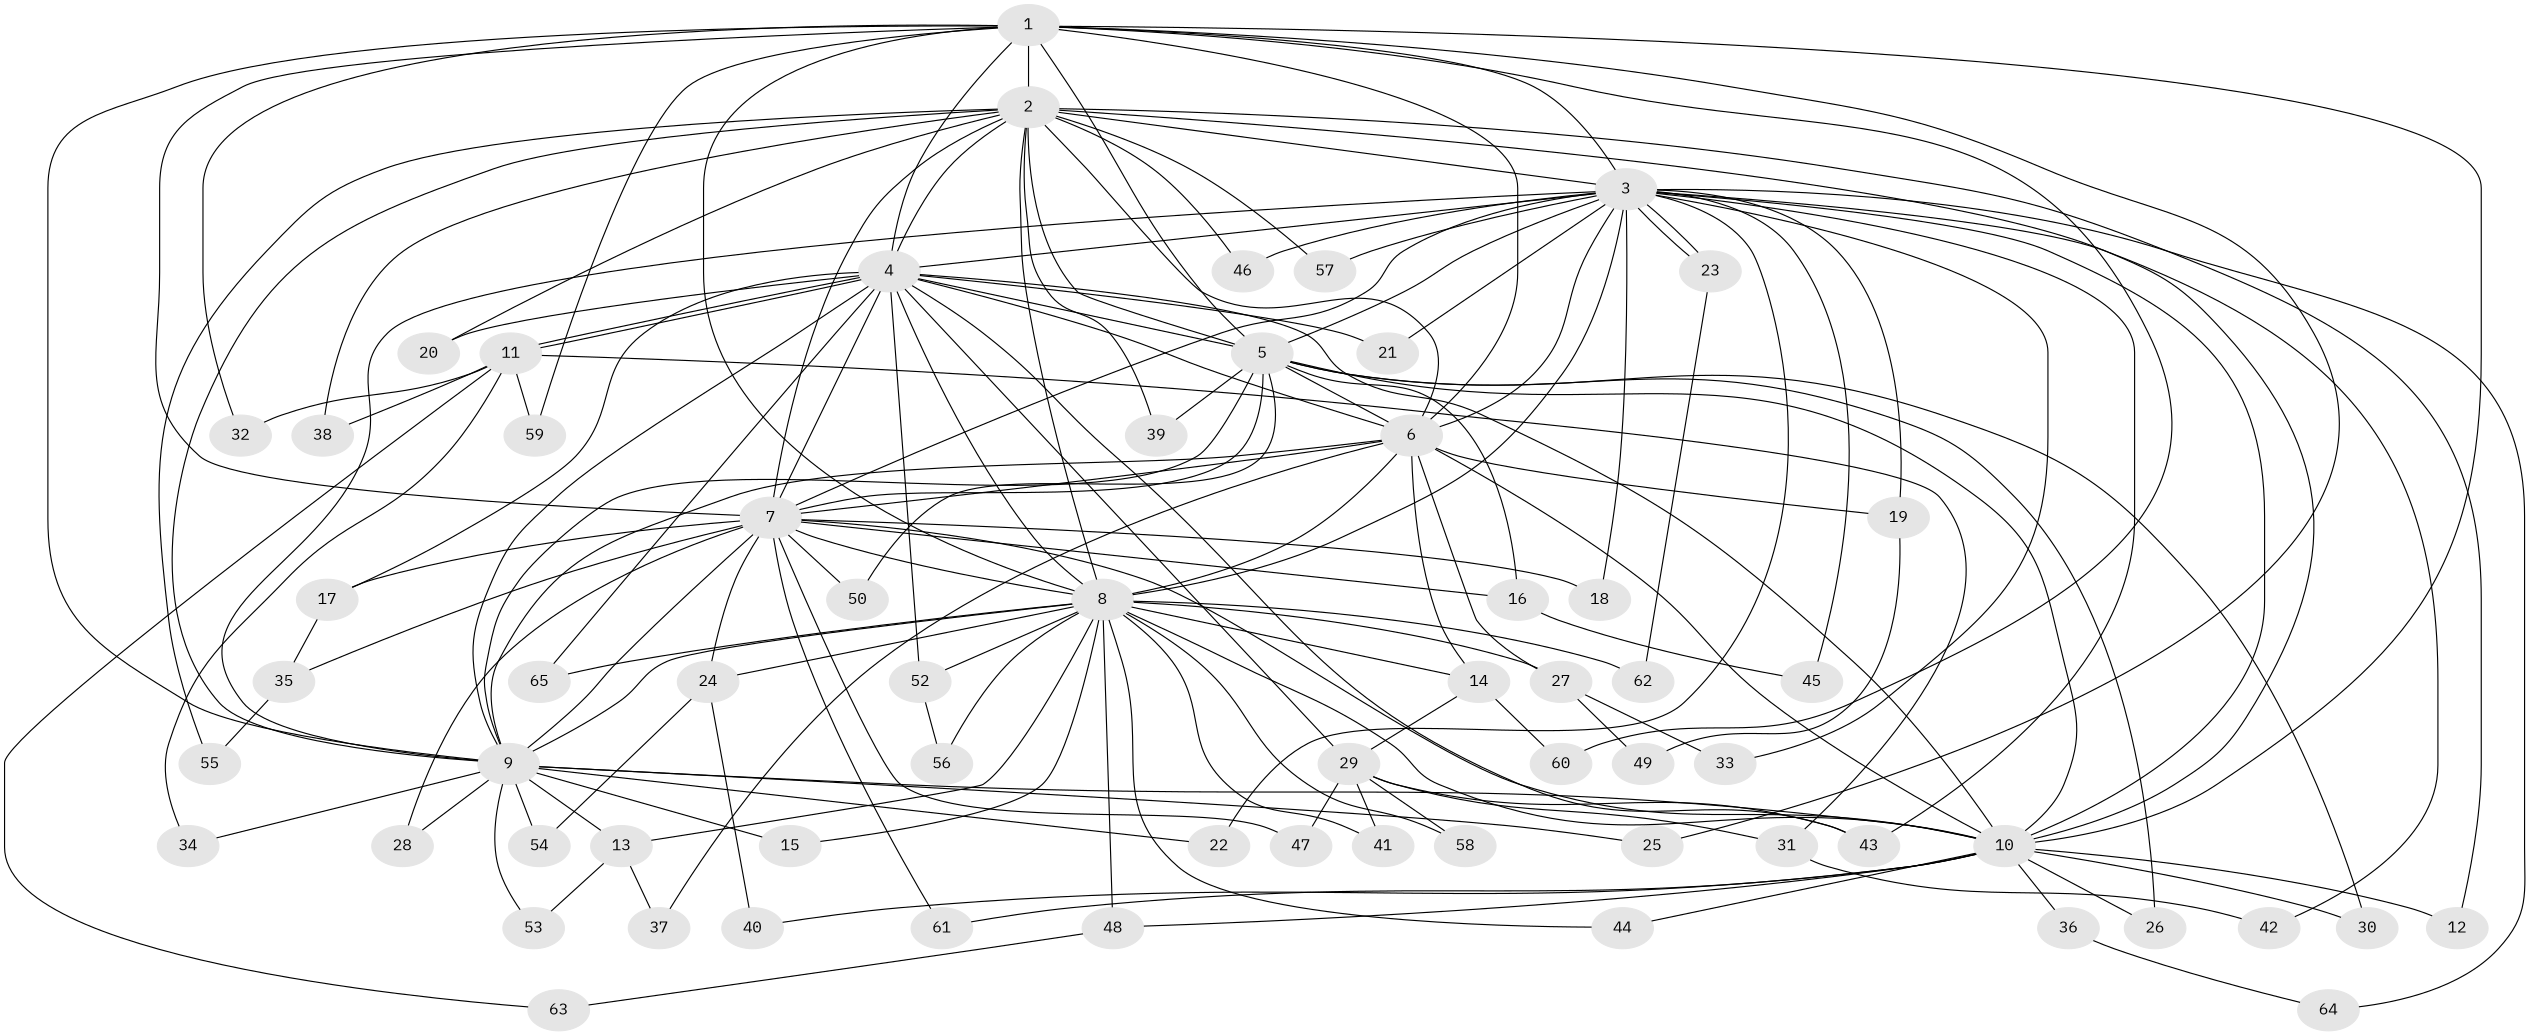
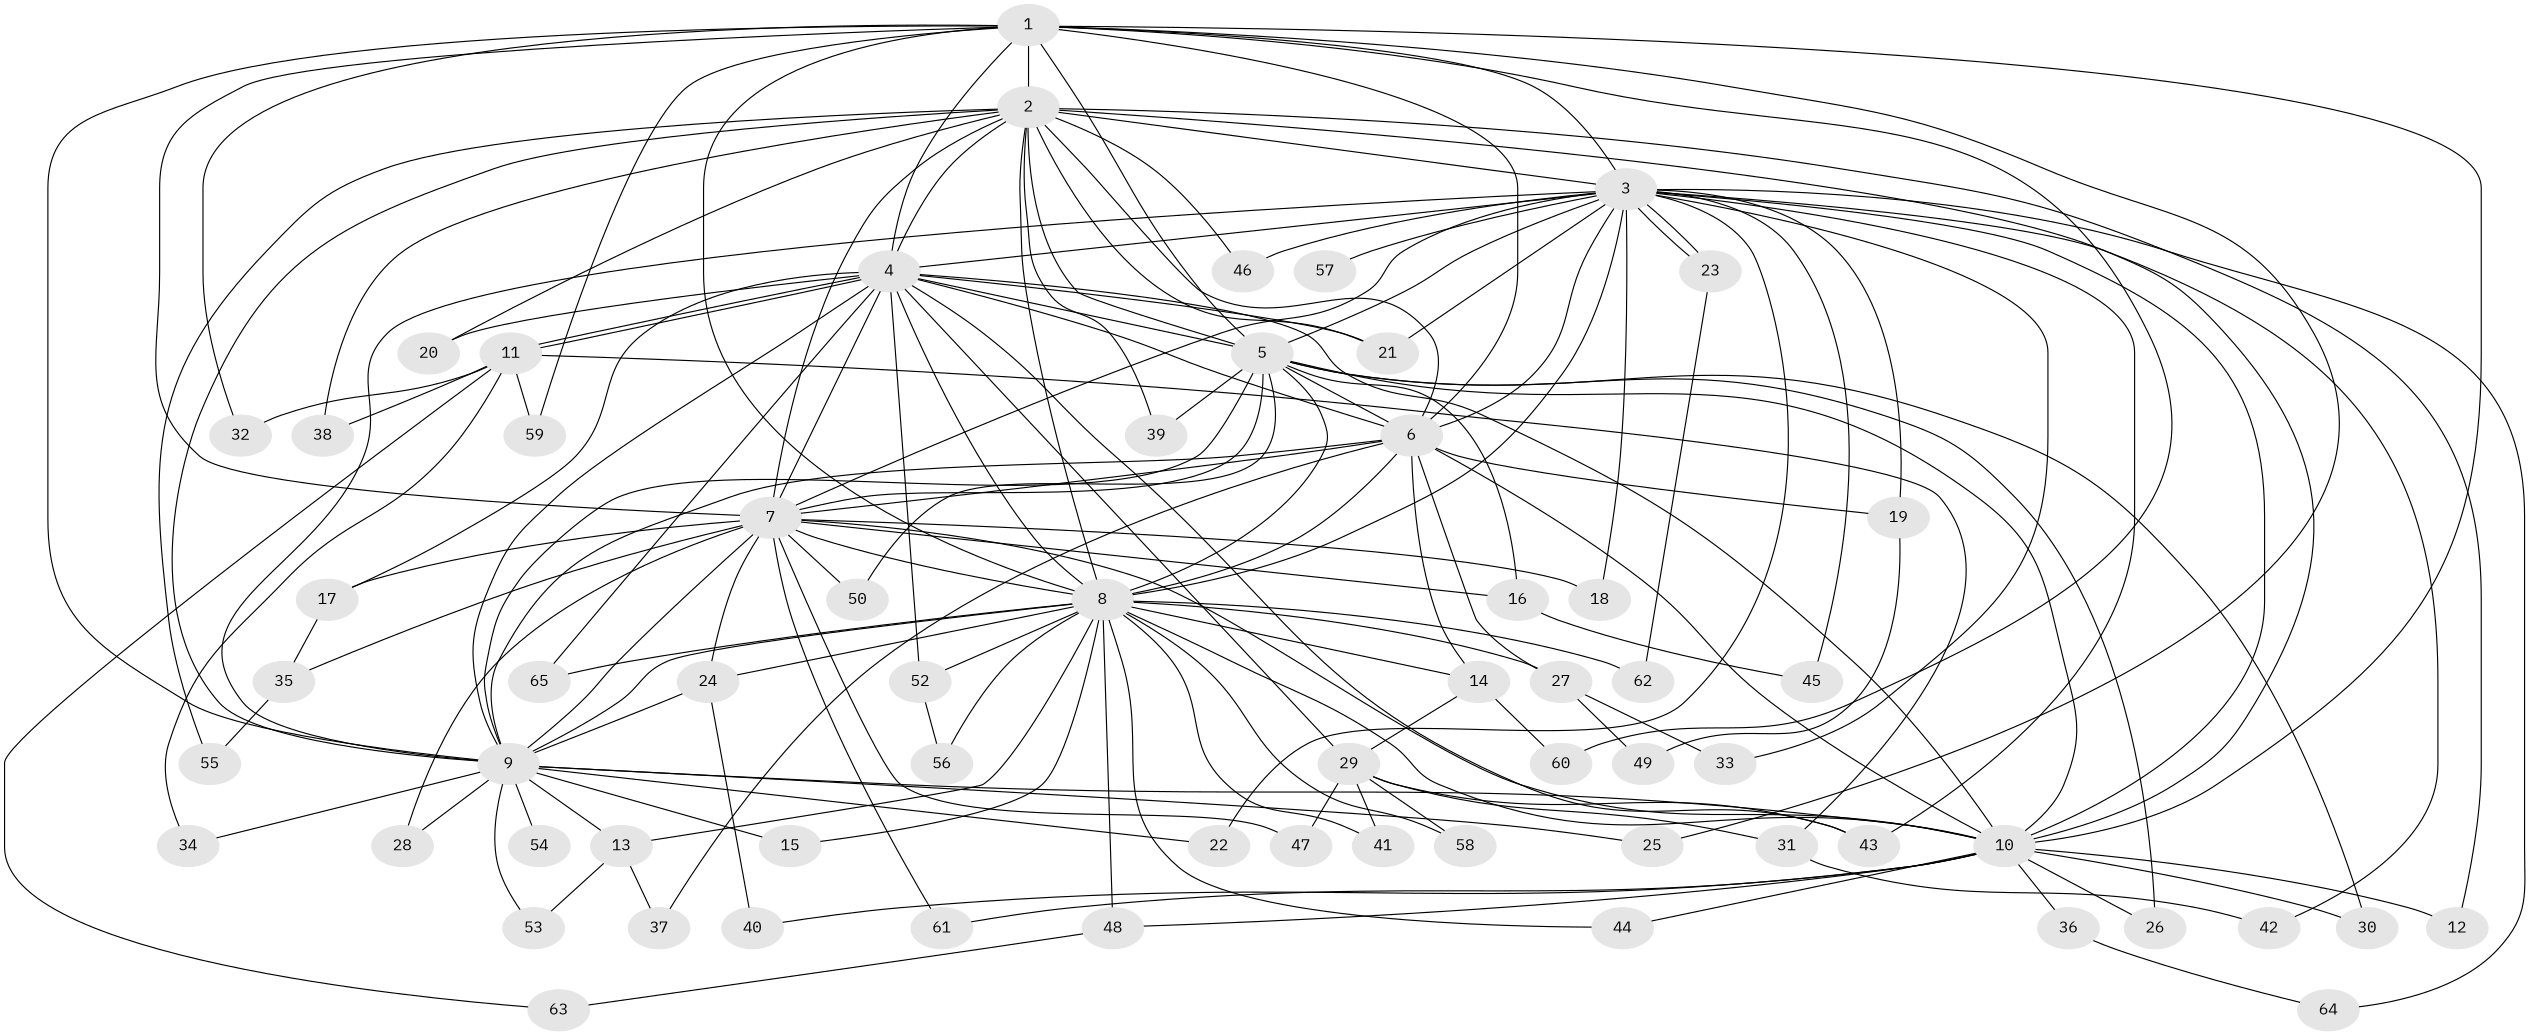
edge "2" -- "57": now "2" -- "21"
edge "5" -- "8": added
edge "24" -- "54": now "24" -- "9"
